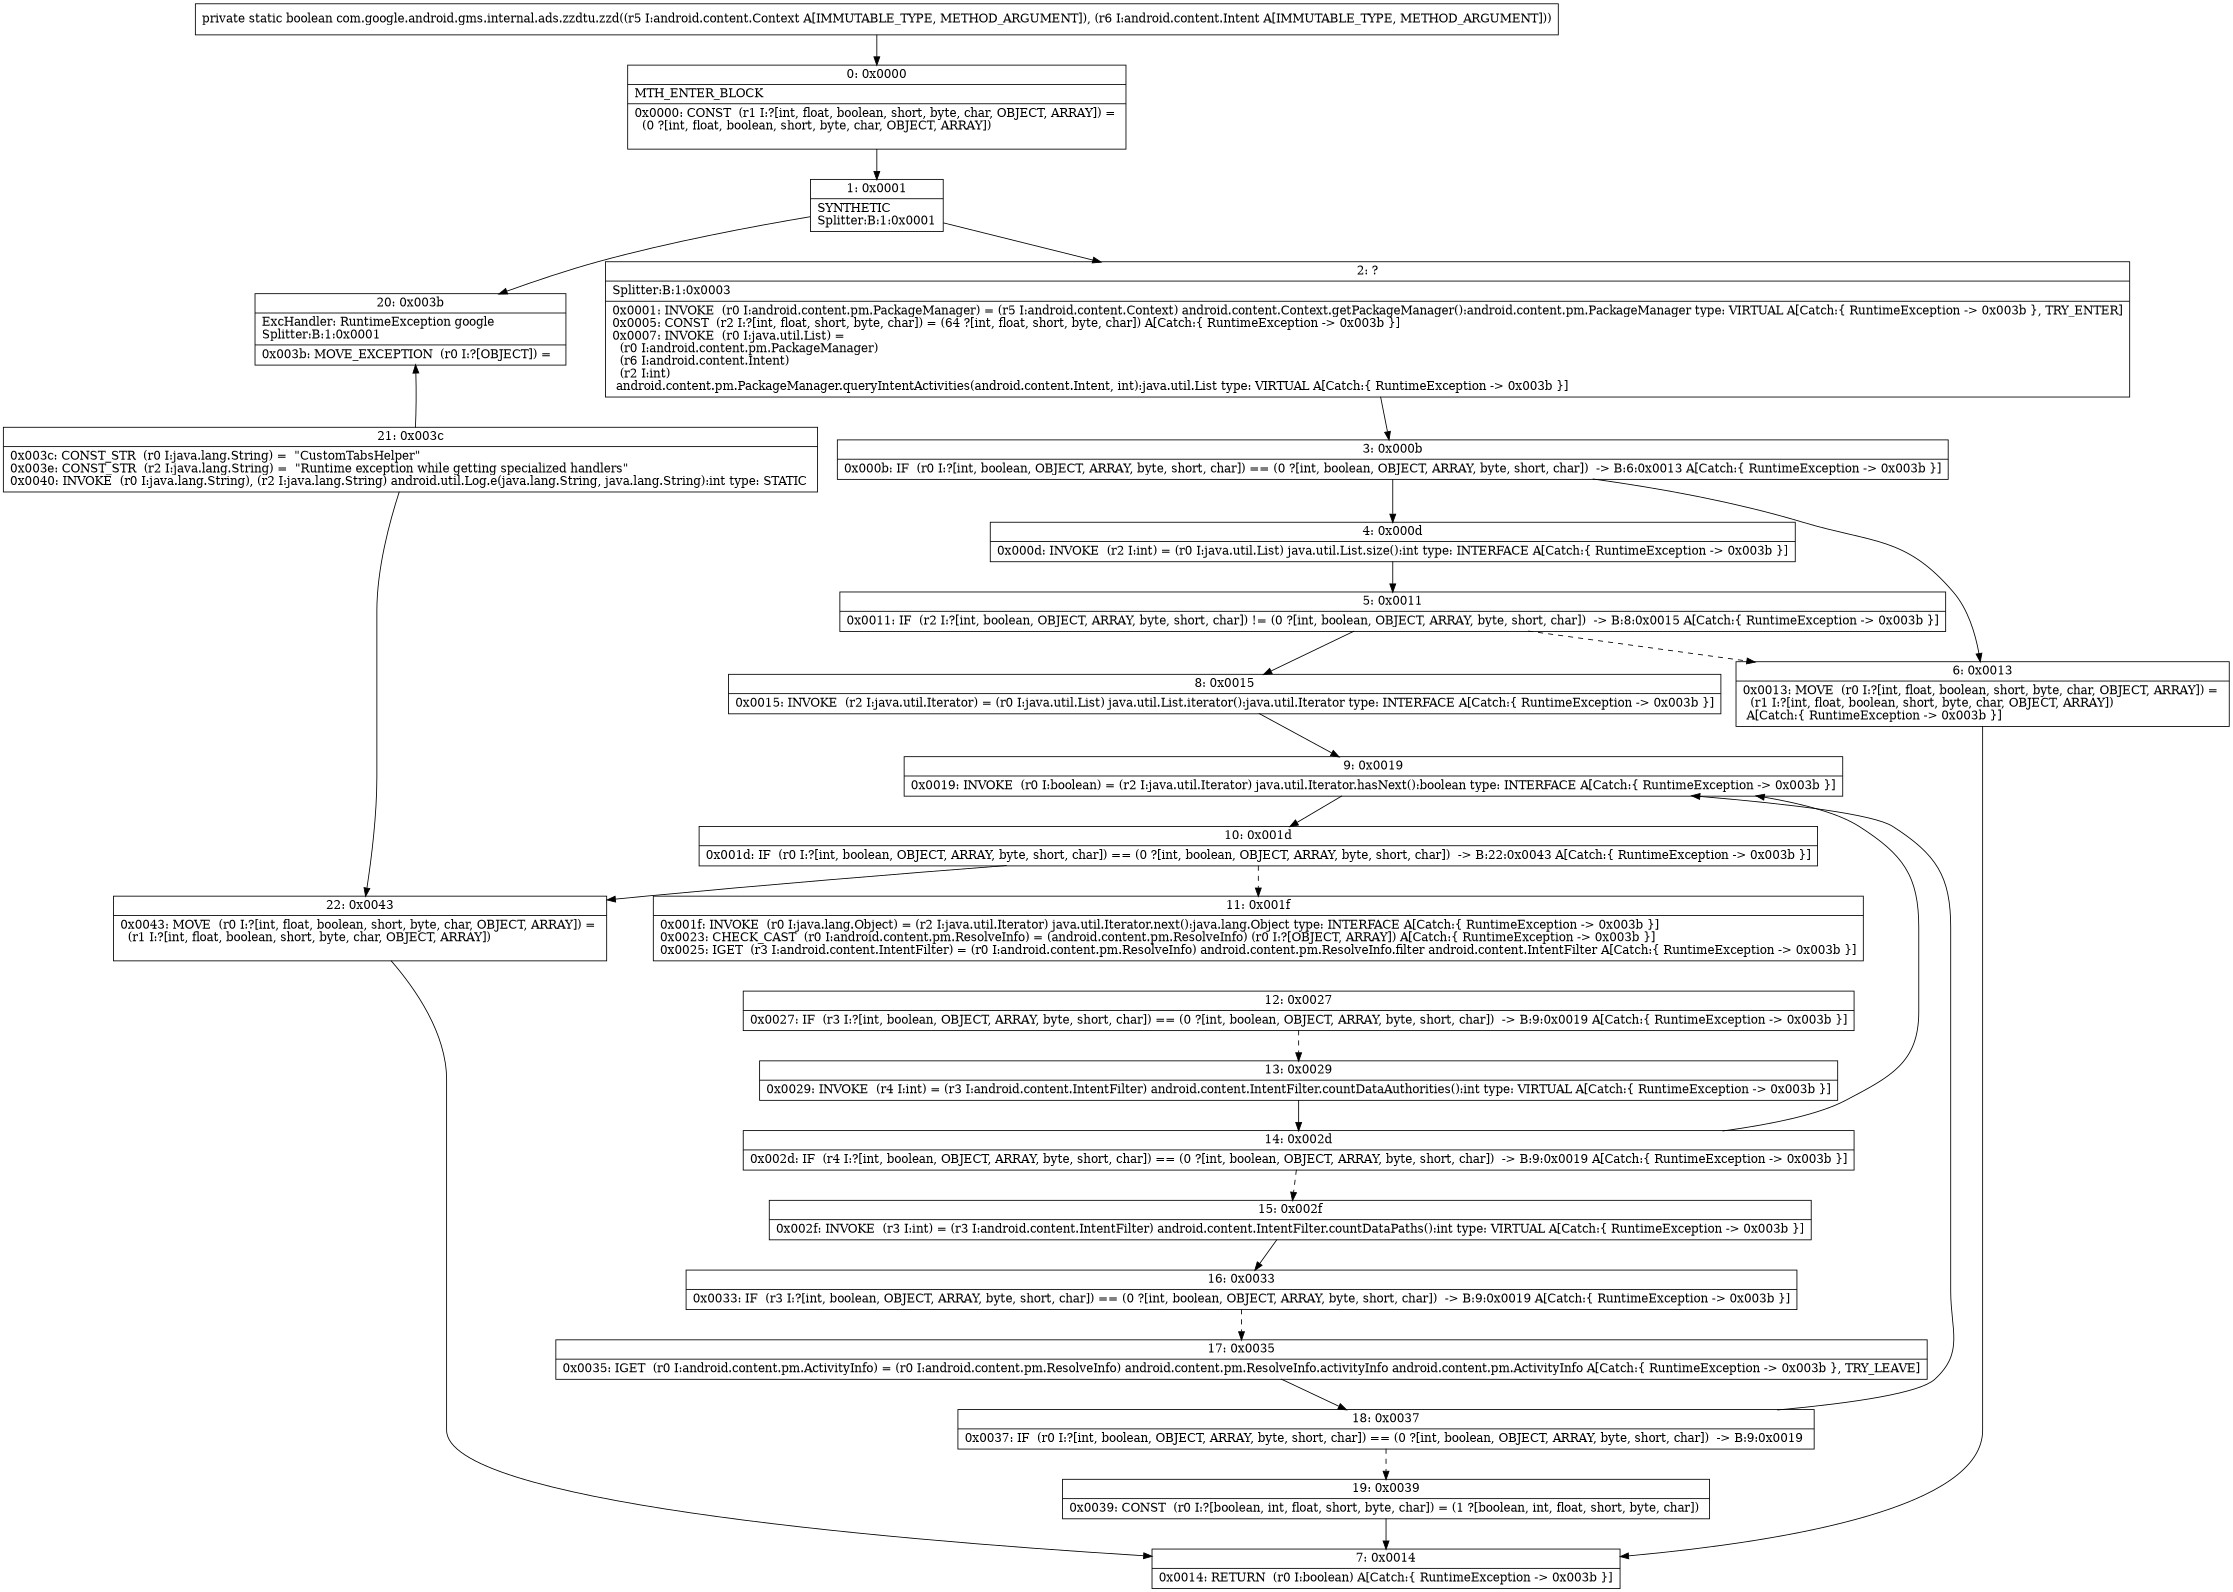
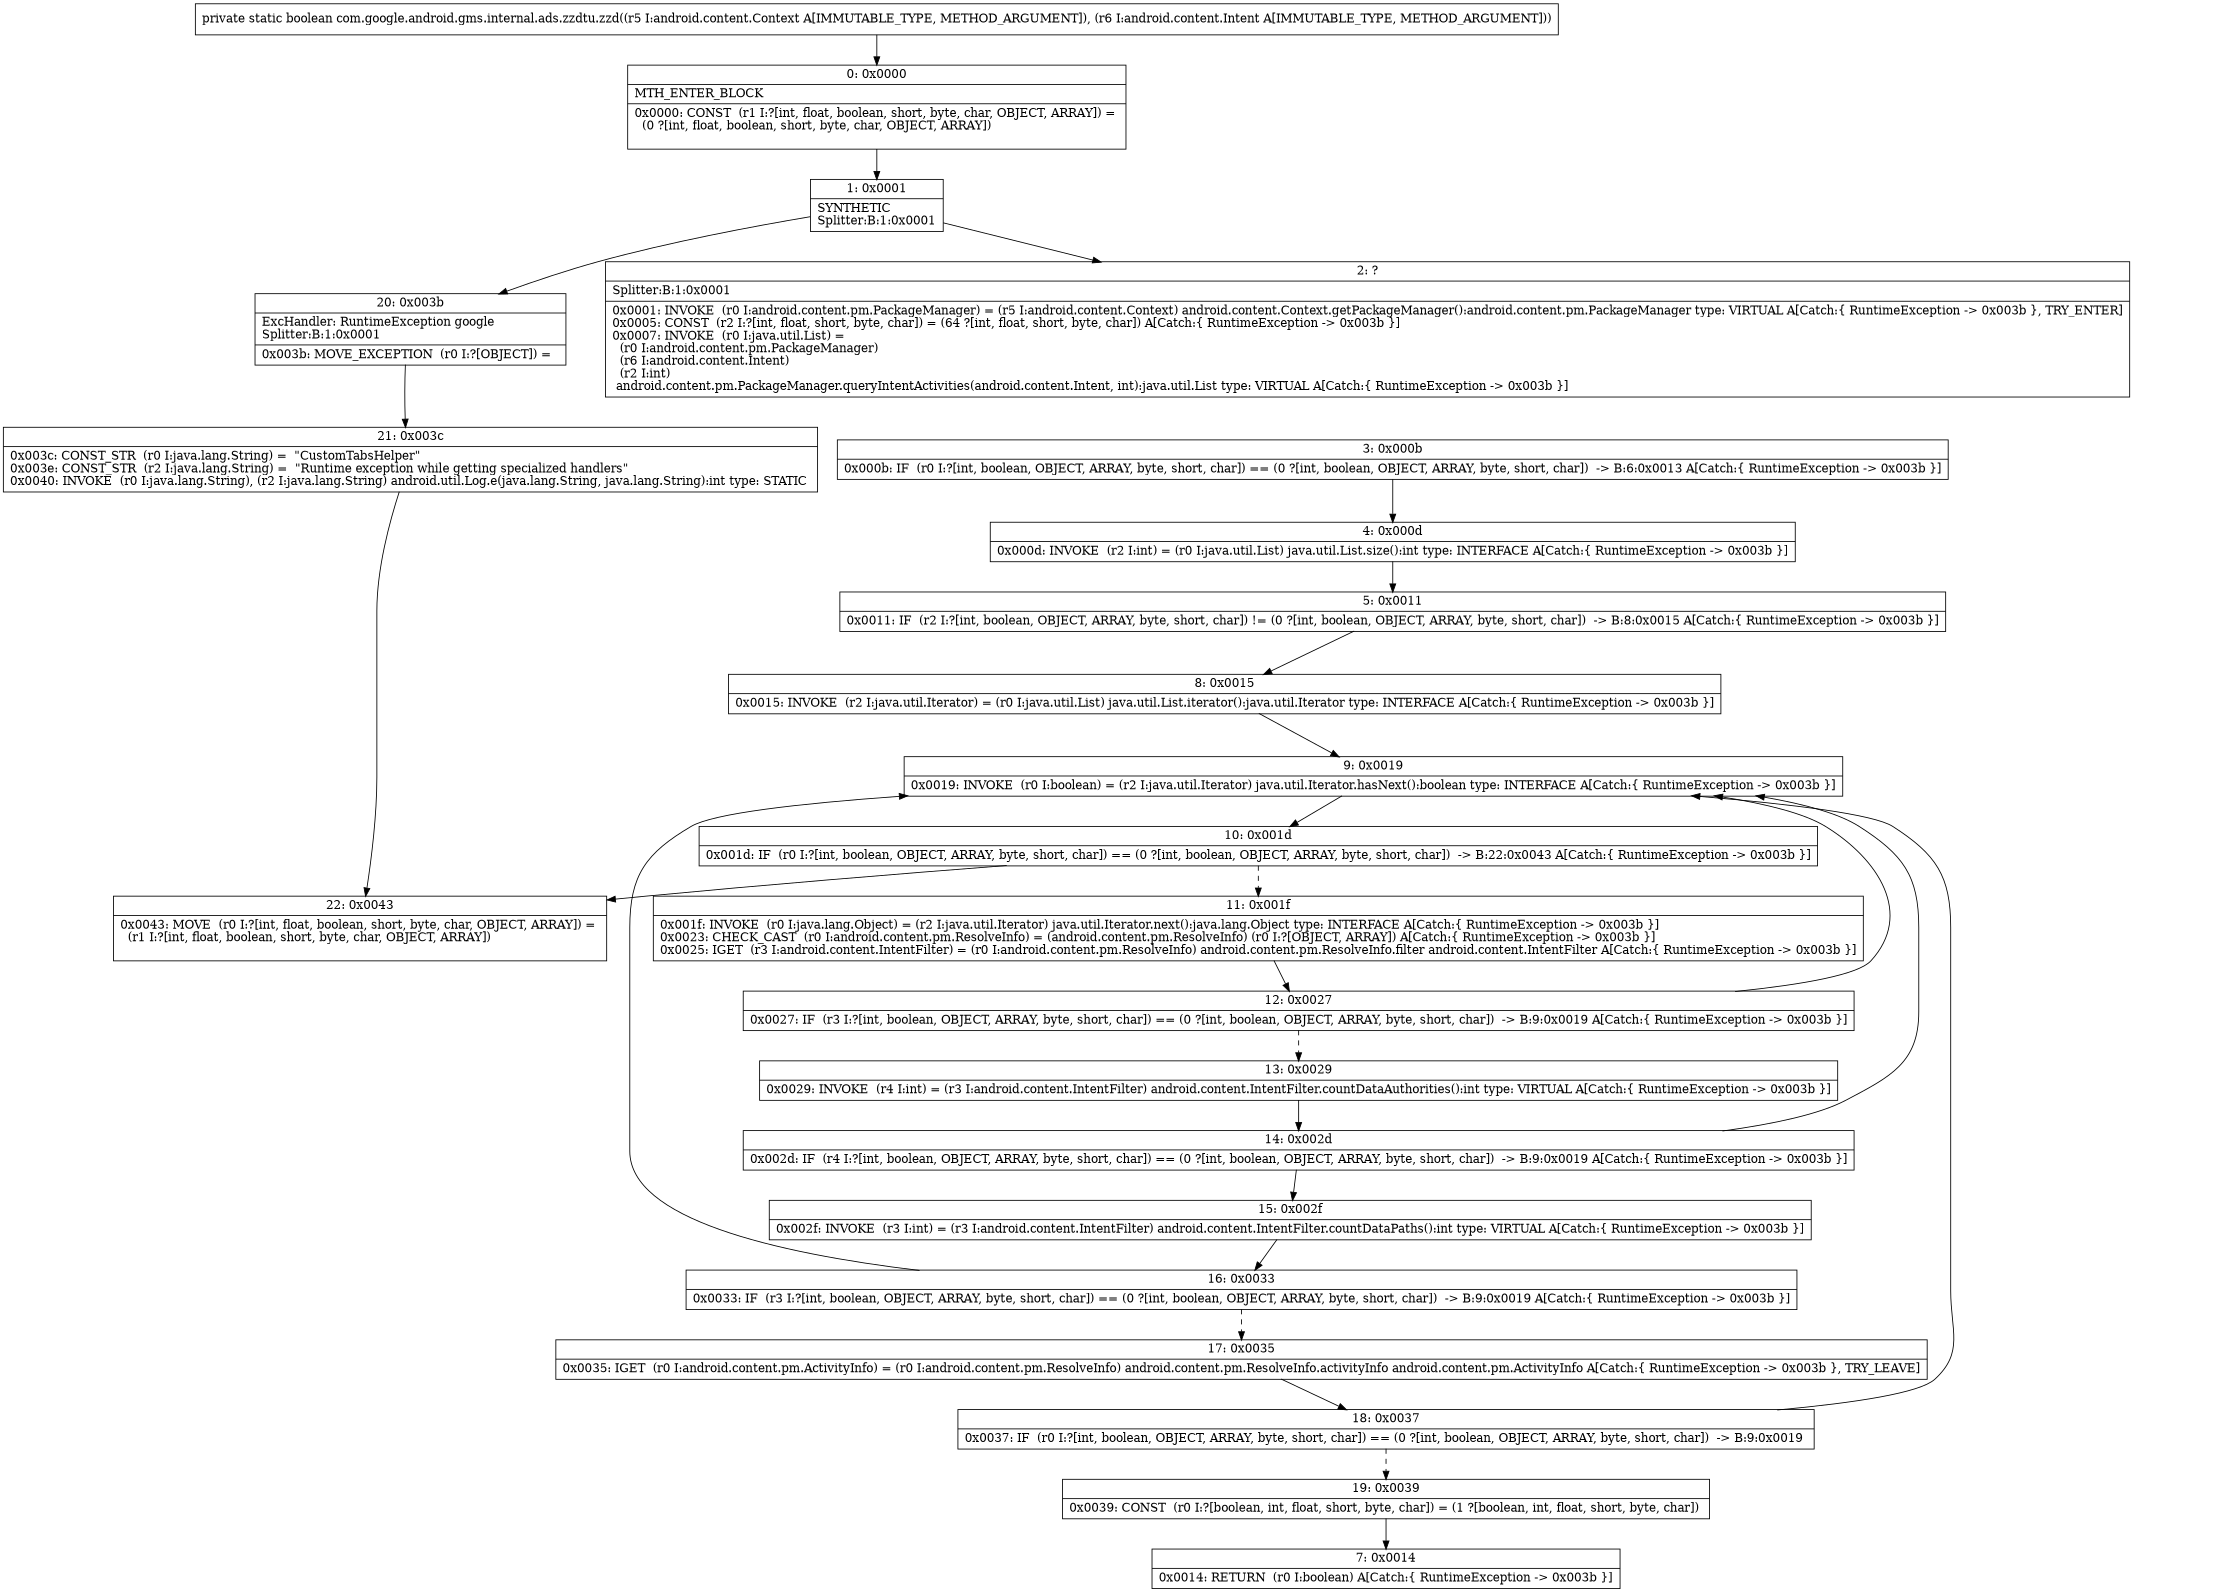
node "2: ?": text "Splitter:B:1:0x0003" -> "Splitter:B:1:0x0001"
edge "21: 0x003c" -> "20: 0x003b": reversed
edge "2: ?" -> "3: 0x000b": removed
node "6: 0x0013": removed
edge "12: 0x0027" -> "9: 0x0019": added
edge "11: 0x001f" -> "12: 0x0027": added
edge "16: 0x0033" -> "9: 0x0019": added
edge "14: 0x002d" -> "15: 0x002f": style dashed -> solid
edge "22: 0x0043" -> "7: 0x0014": removed
